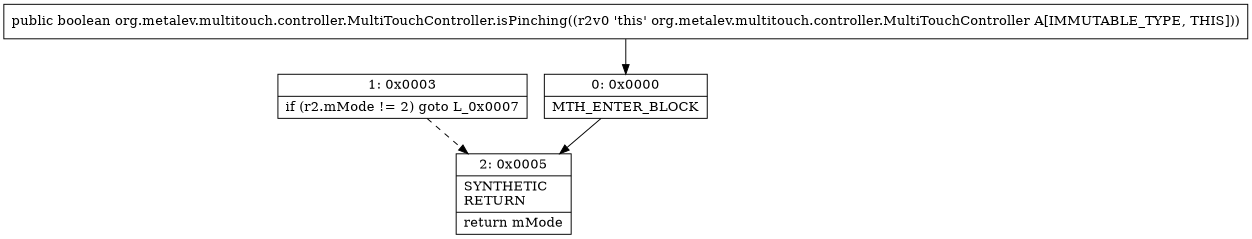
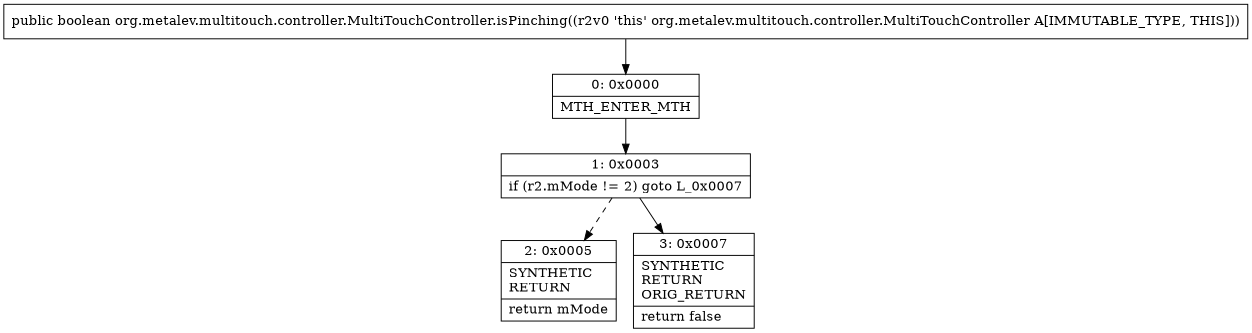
node "0: 0x0000": text "MTH_ENTER_BLOCK" -> "MTH_ENTER_MTH"
edge "0: 0x0000" -> "2: 0x0005": now "0: 0x0000" -> "1: 0x0003"
node "3: 0x0007": added
